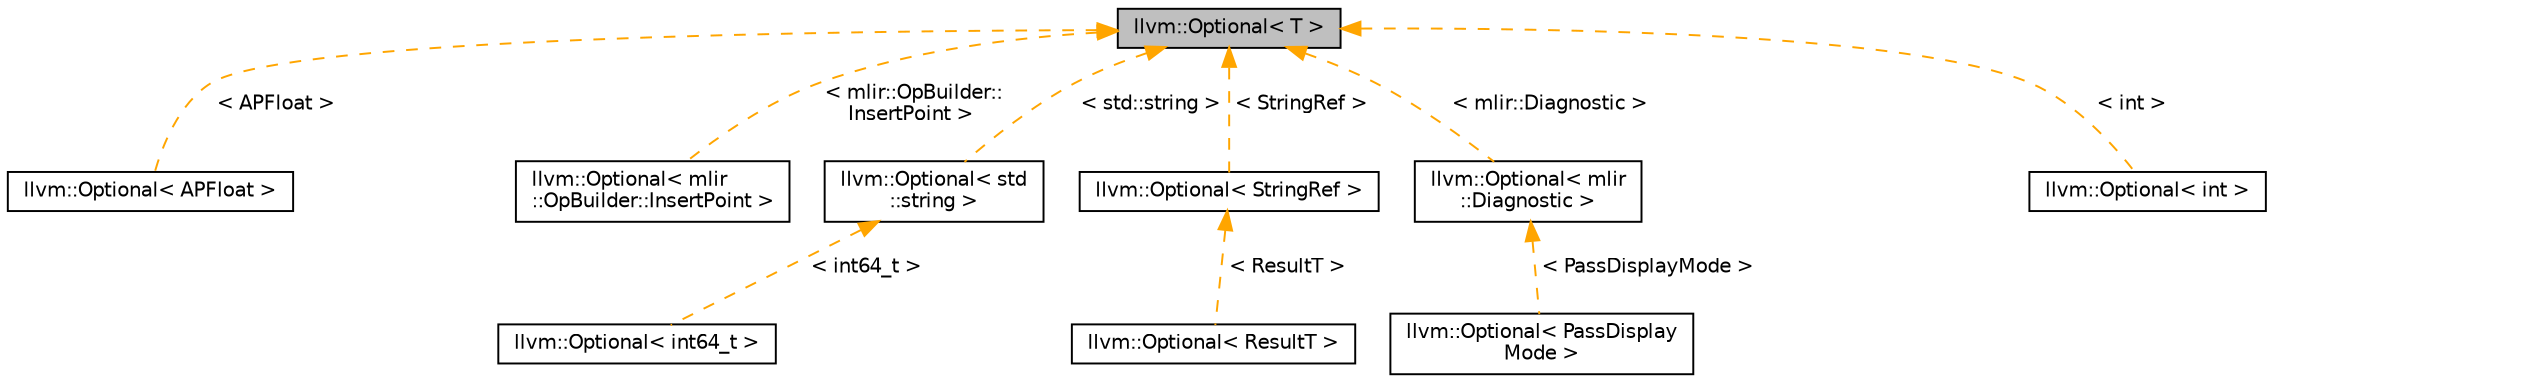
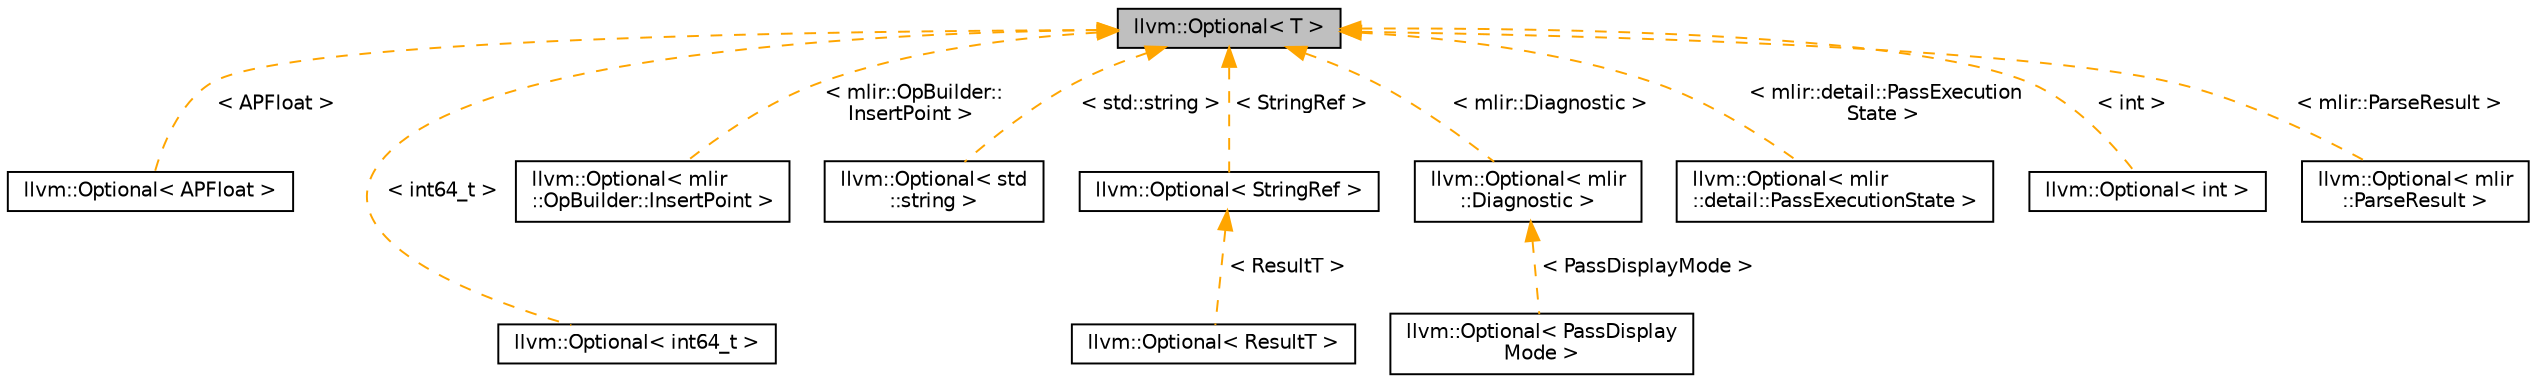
node "llvm::Optional< mlir ::detail::PassExecutionState >": added
node "llvm::Optional< mlir ::ParseResult >": added
edge "llvm::Optional< int64_t >" -> "llvm::Optional< std ::string >": now "llvm::Optional< int64_t >" -> "llvm::Optional< T >"
